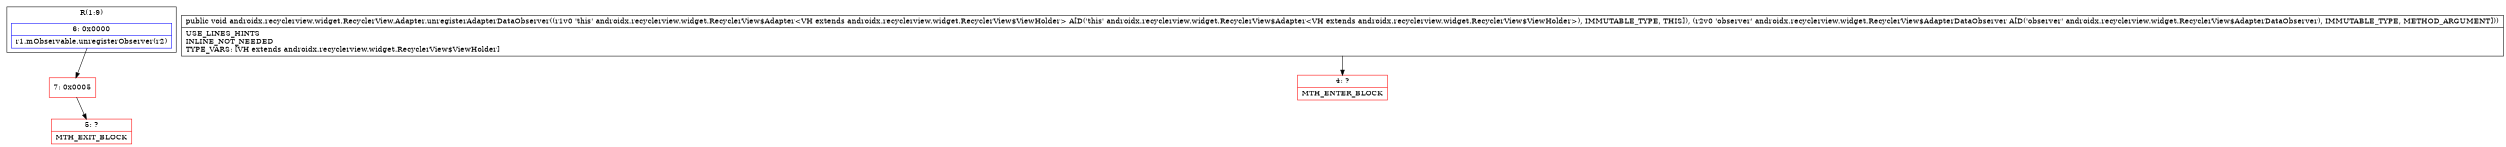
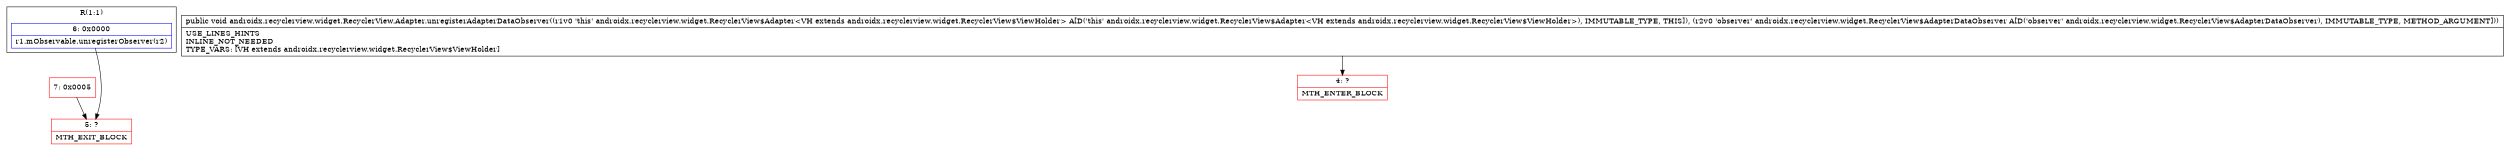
cluster "R(1:9)": label "R(1:9)" -> "R(1:1)"
edge "6: 0x0000" -> "7: 0x0005": now "6: 0x0000" -> "5: ?"
